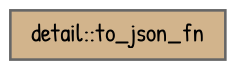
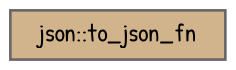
node "detail::to_json_fn": label "detail::to_json_fn" -> "json::to_json_fn"
